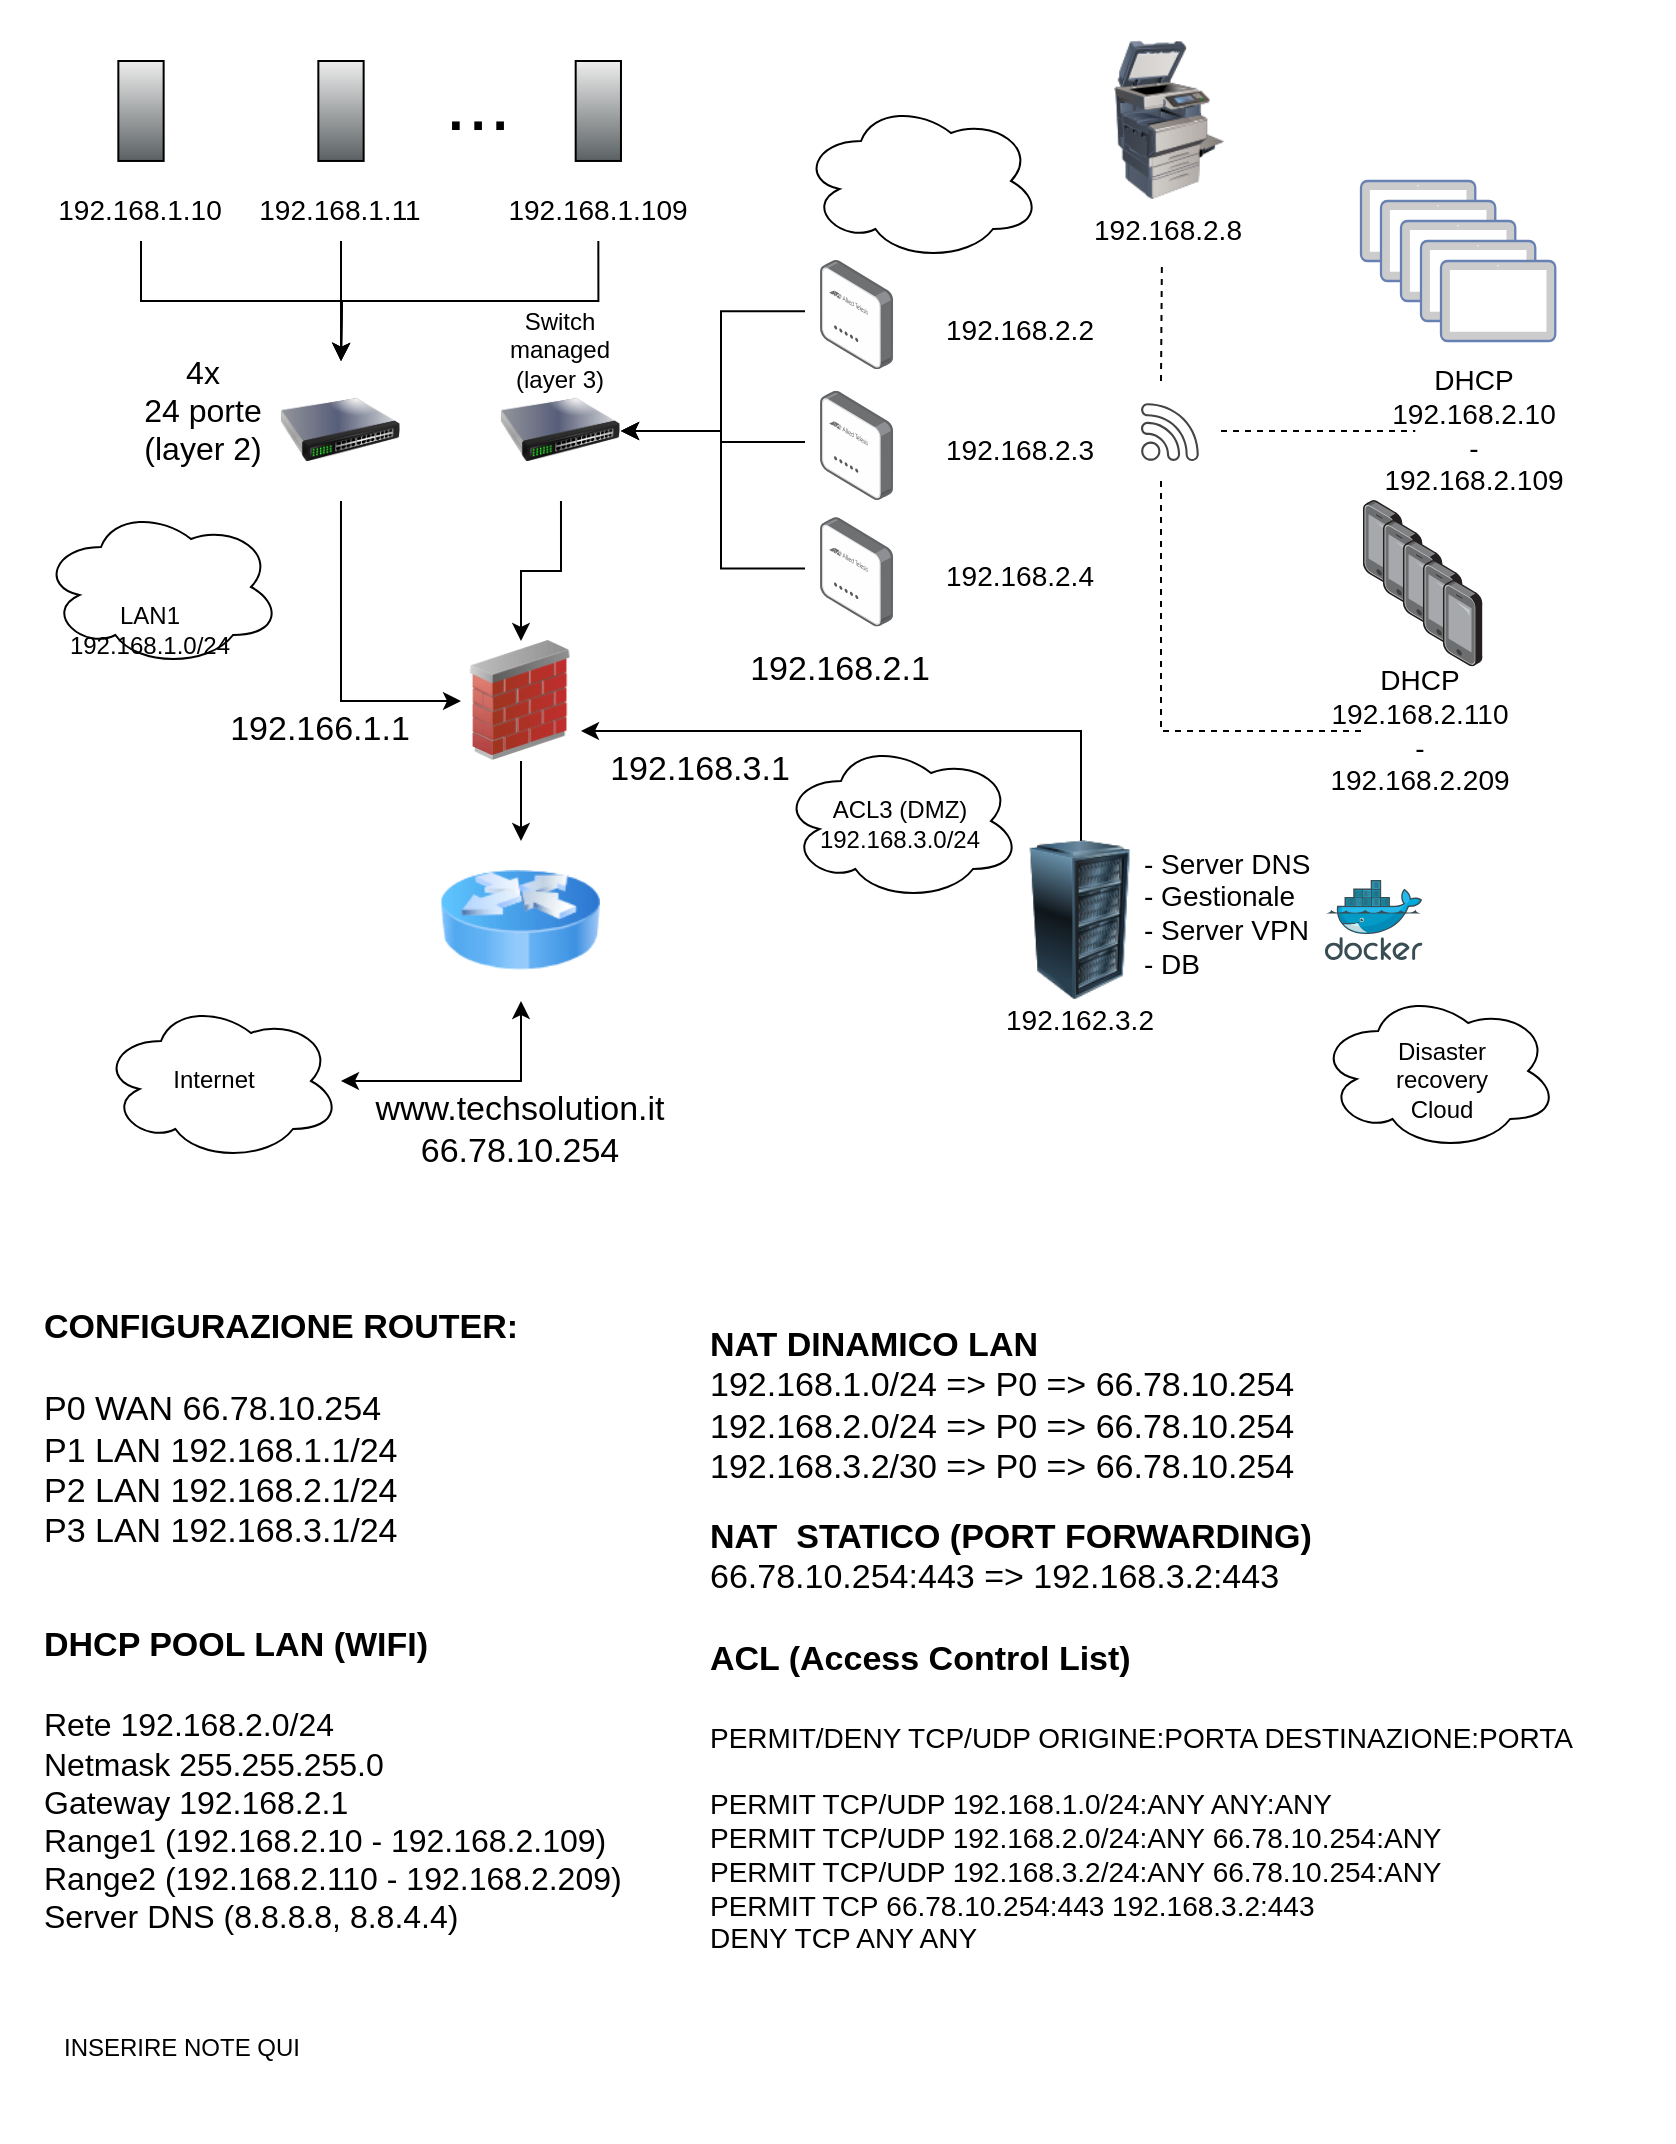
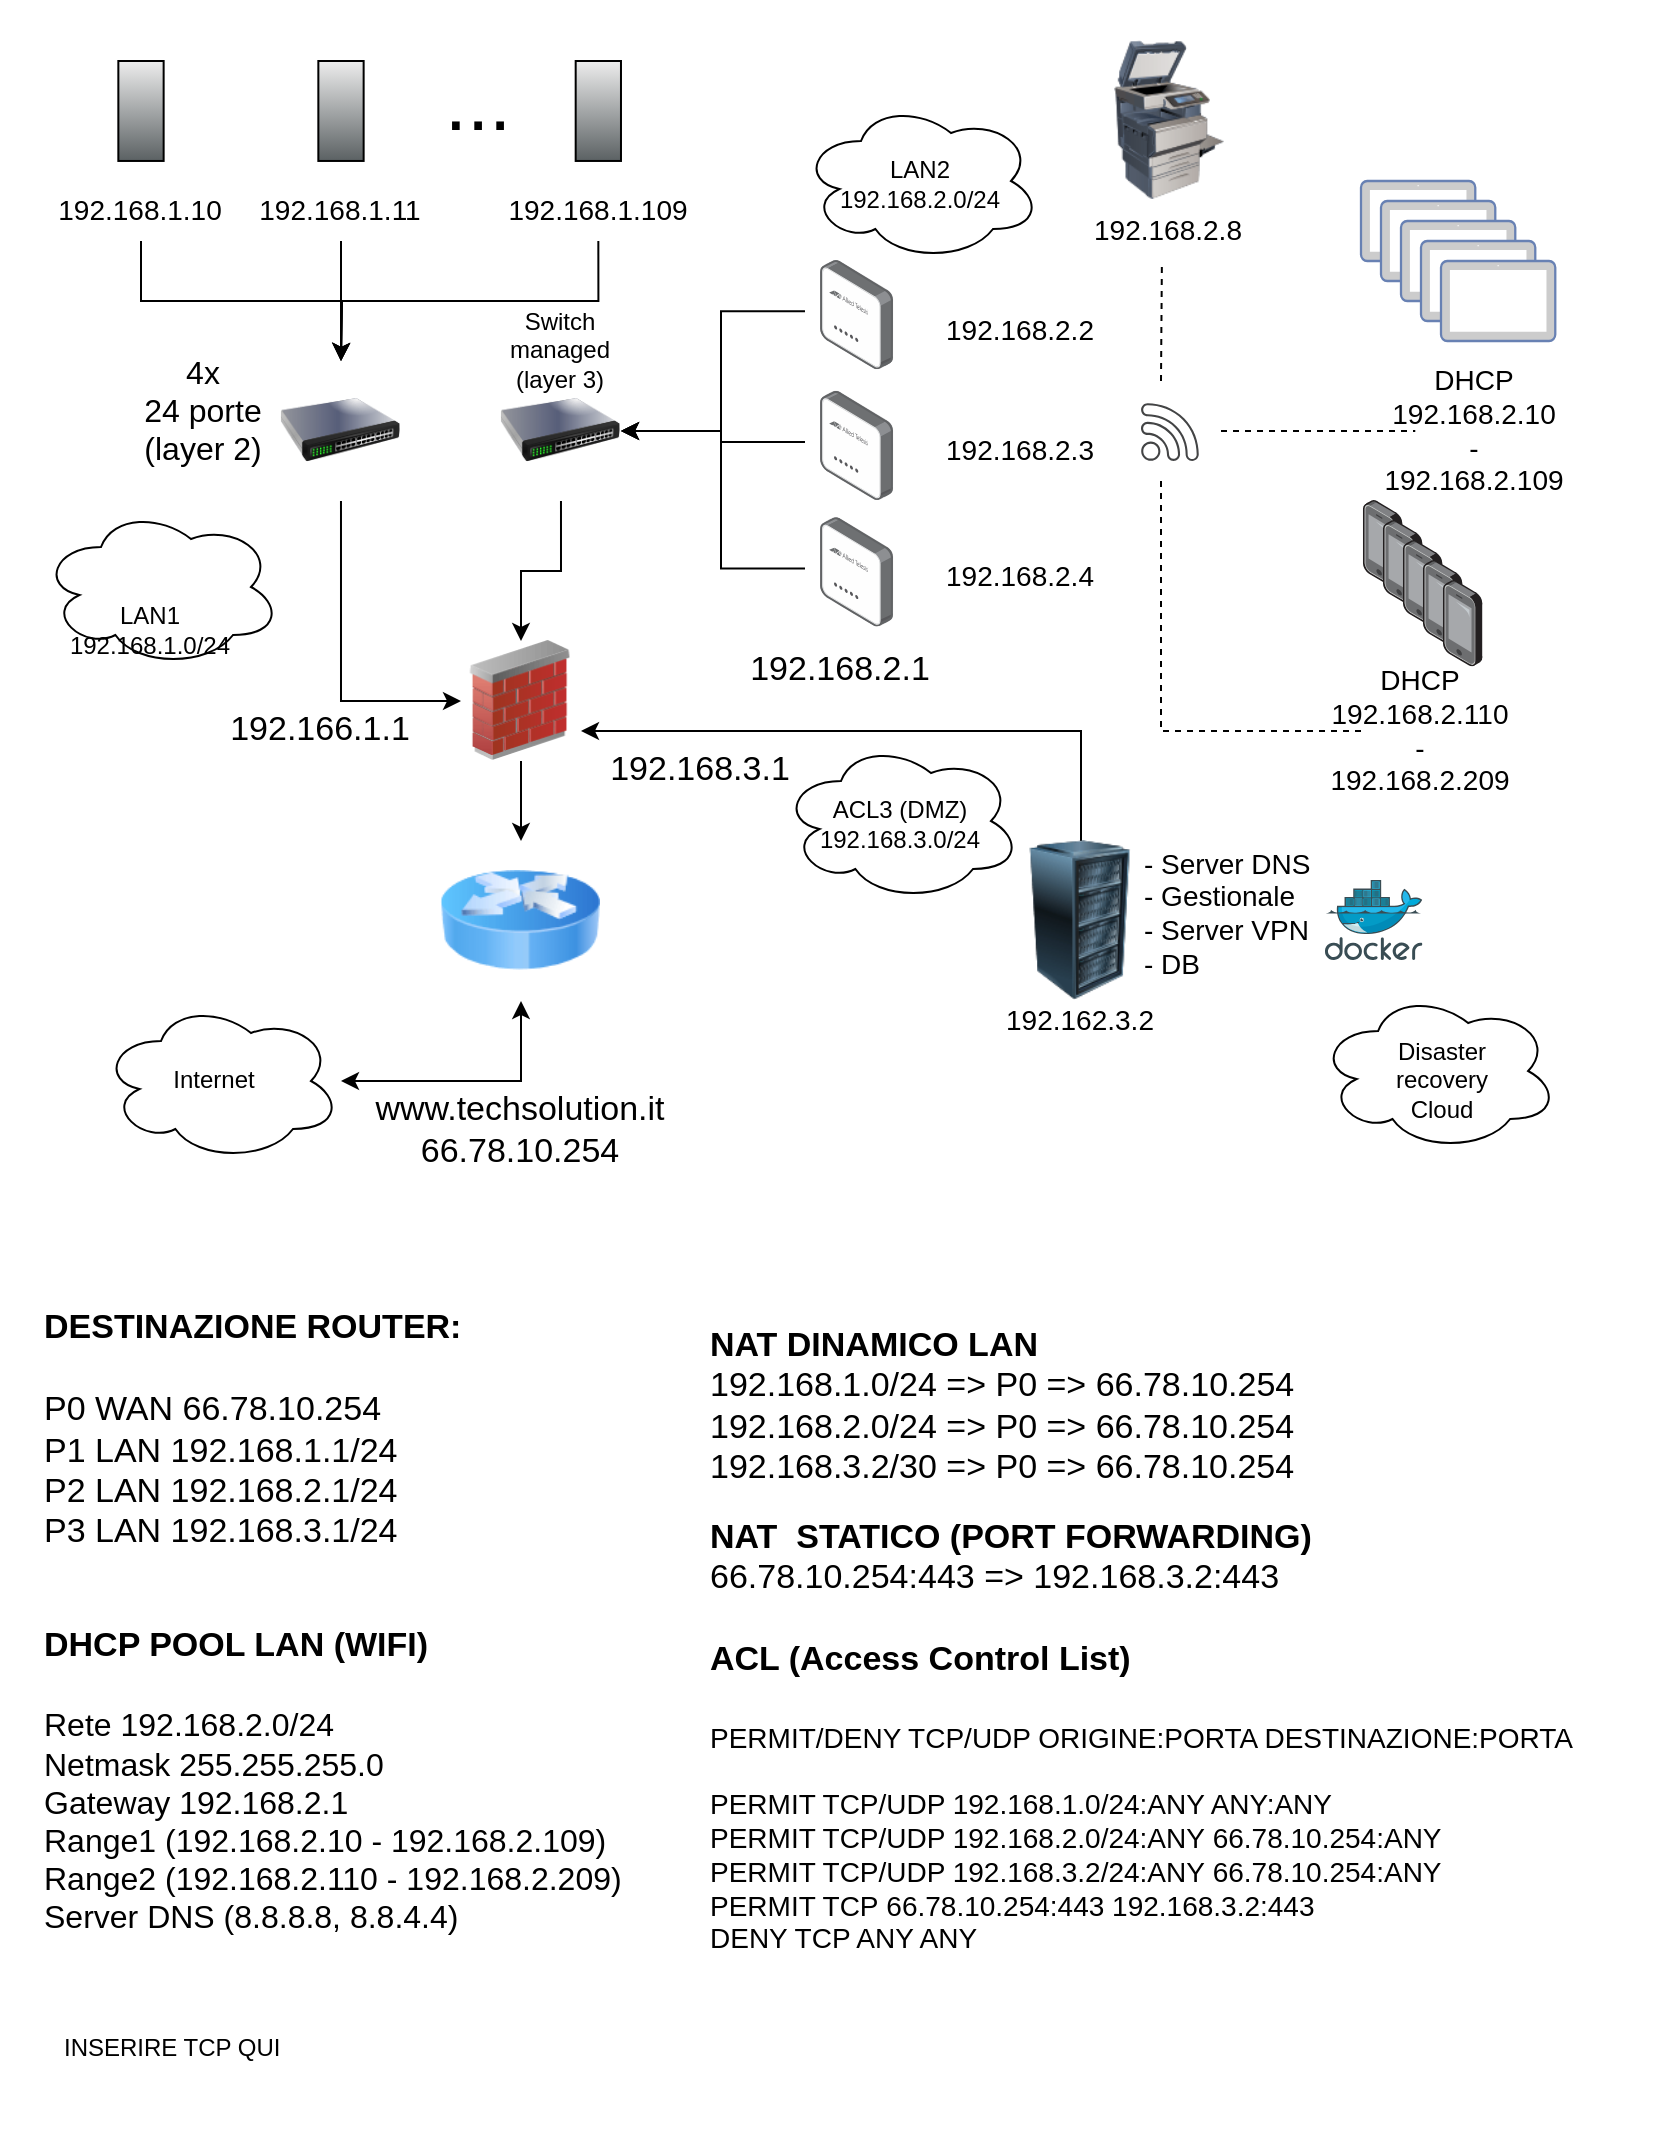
node "LAN2 192.168.2.0/24": added
node "CONFIGURAZIONE ROUTER: P0 WAN 66.78.10.254 P1 LAN 192.168.1.1/24 P2 LAN 192.168.2.1/24 P3 LAN 192.168.3.1/24": label "CONFIGURAZIONE ROUTER: P0 WAN 66.78.10.254 P1 LAN 192.168.1.1/24 P2 LAN 192.168.2.1/24 P3 LAN 192.168.3.1/24" -> "DESTINAZIONE ROUTER: P0 WAN 66.78.10.254 P1 LAN 192.168.1.1/24 P2 LAN 192.168.2.1/24 P3 LAN 192.168.3.1/24"
node "INSERIRE NOTE QUI": label "INSERIRE NOTE QUI" -> "INSERIRE TCP QUI"
